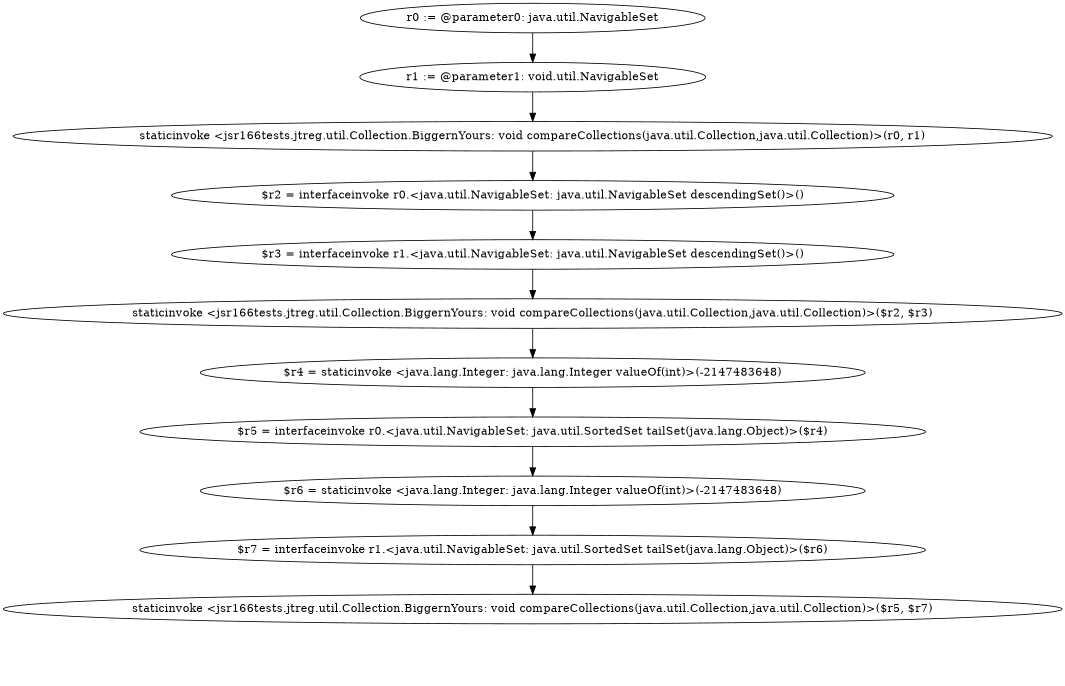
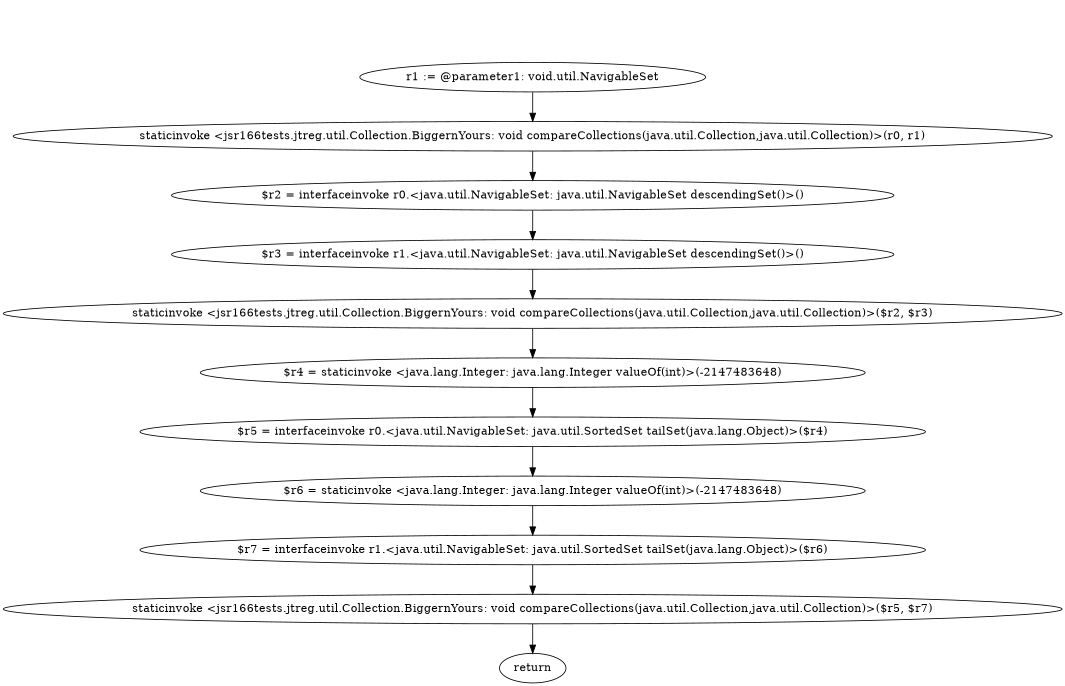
node "r0 := @parameter0: java.util.NavigableSet": removed
node "return": added
